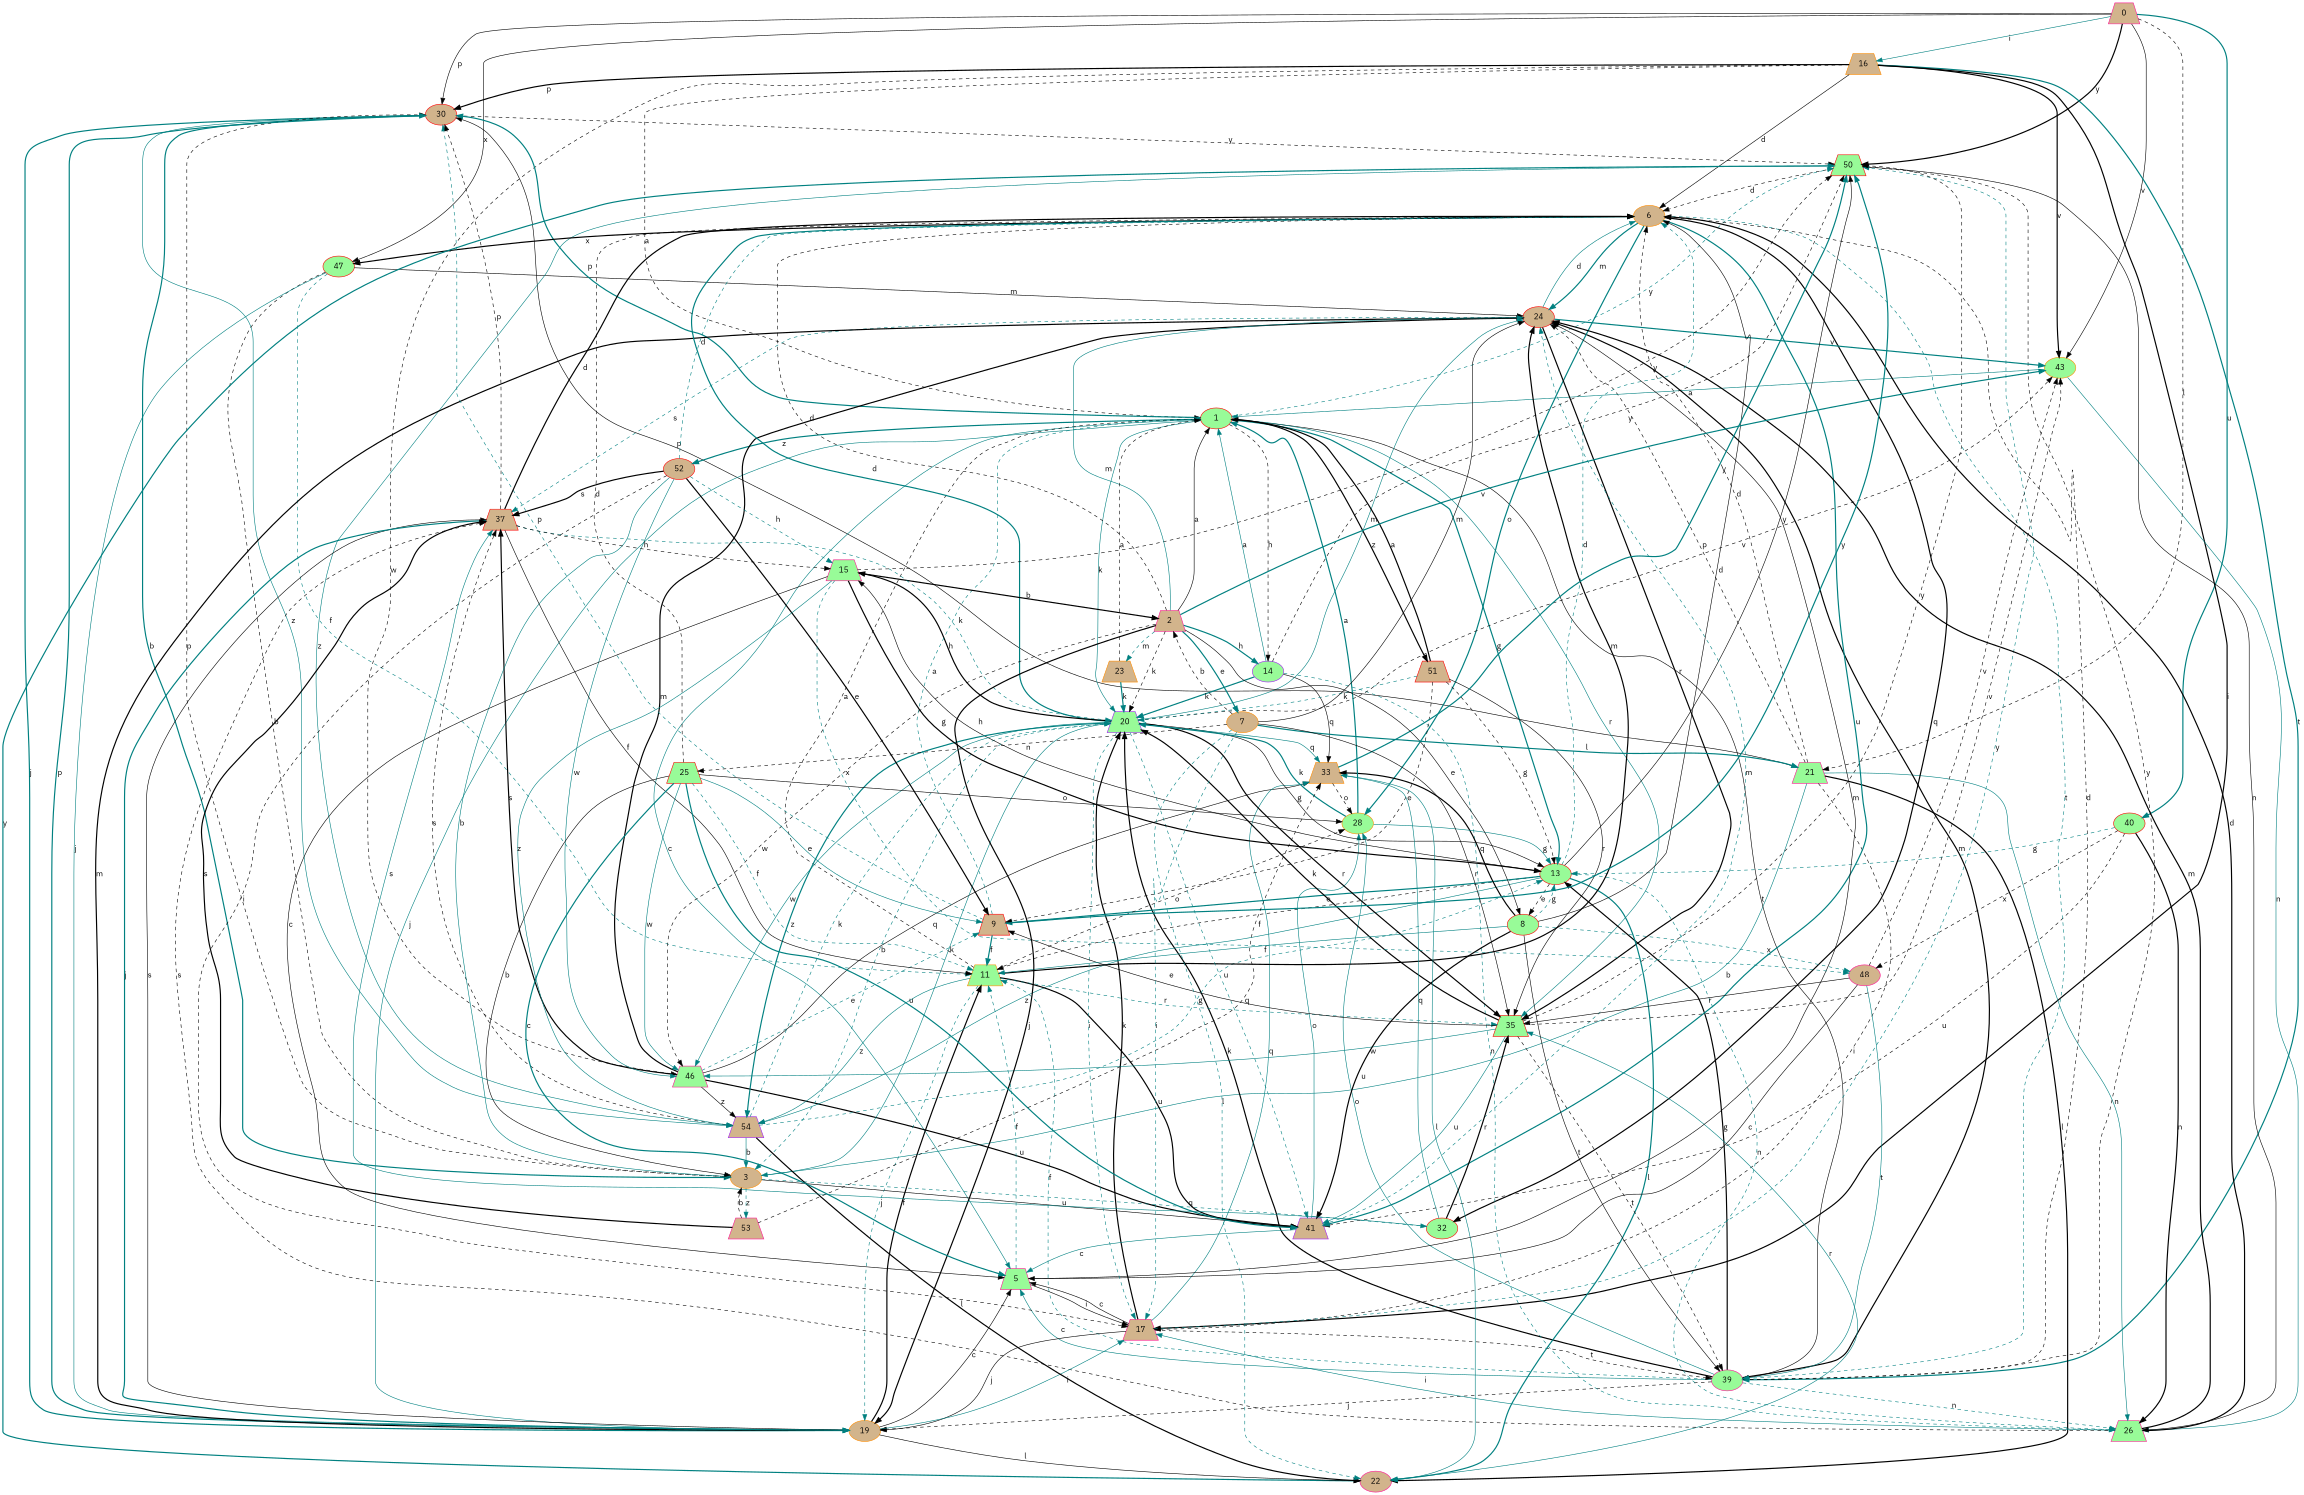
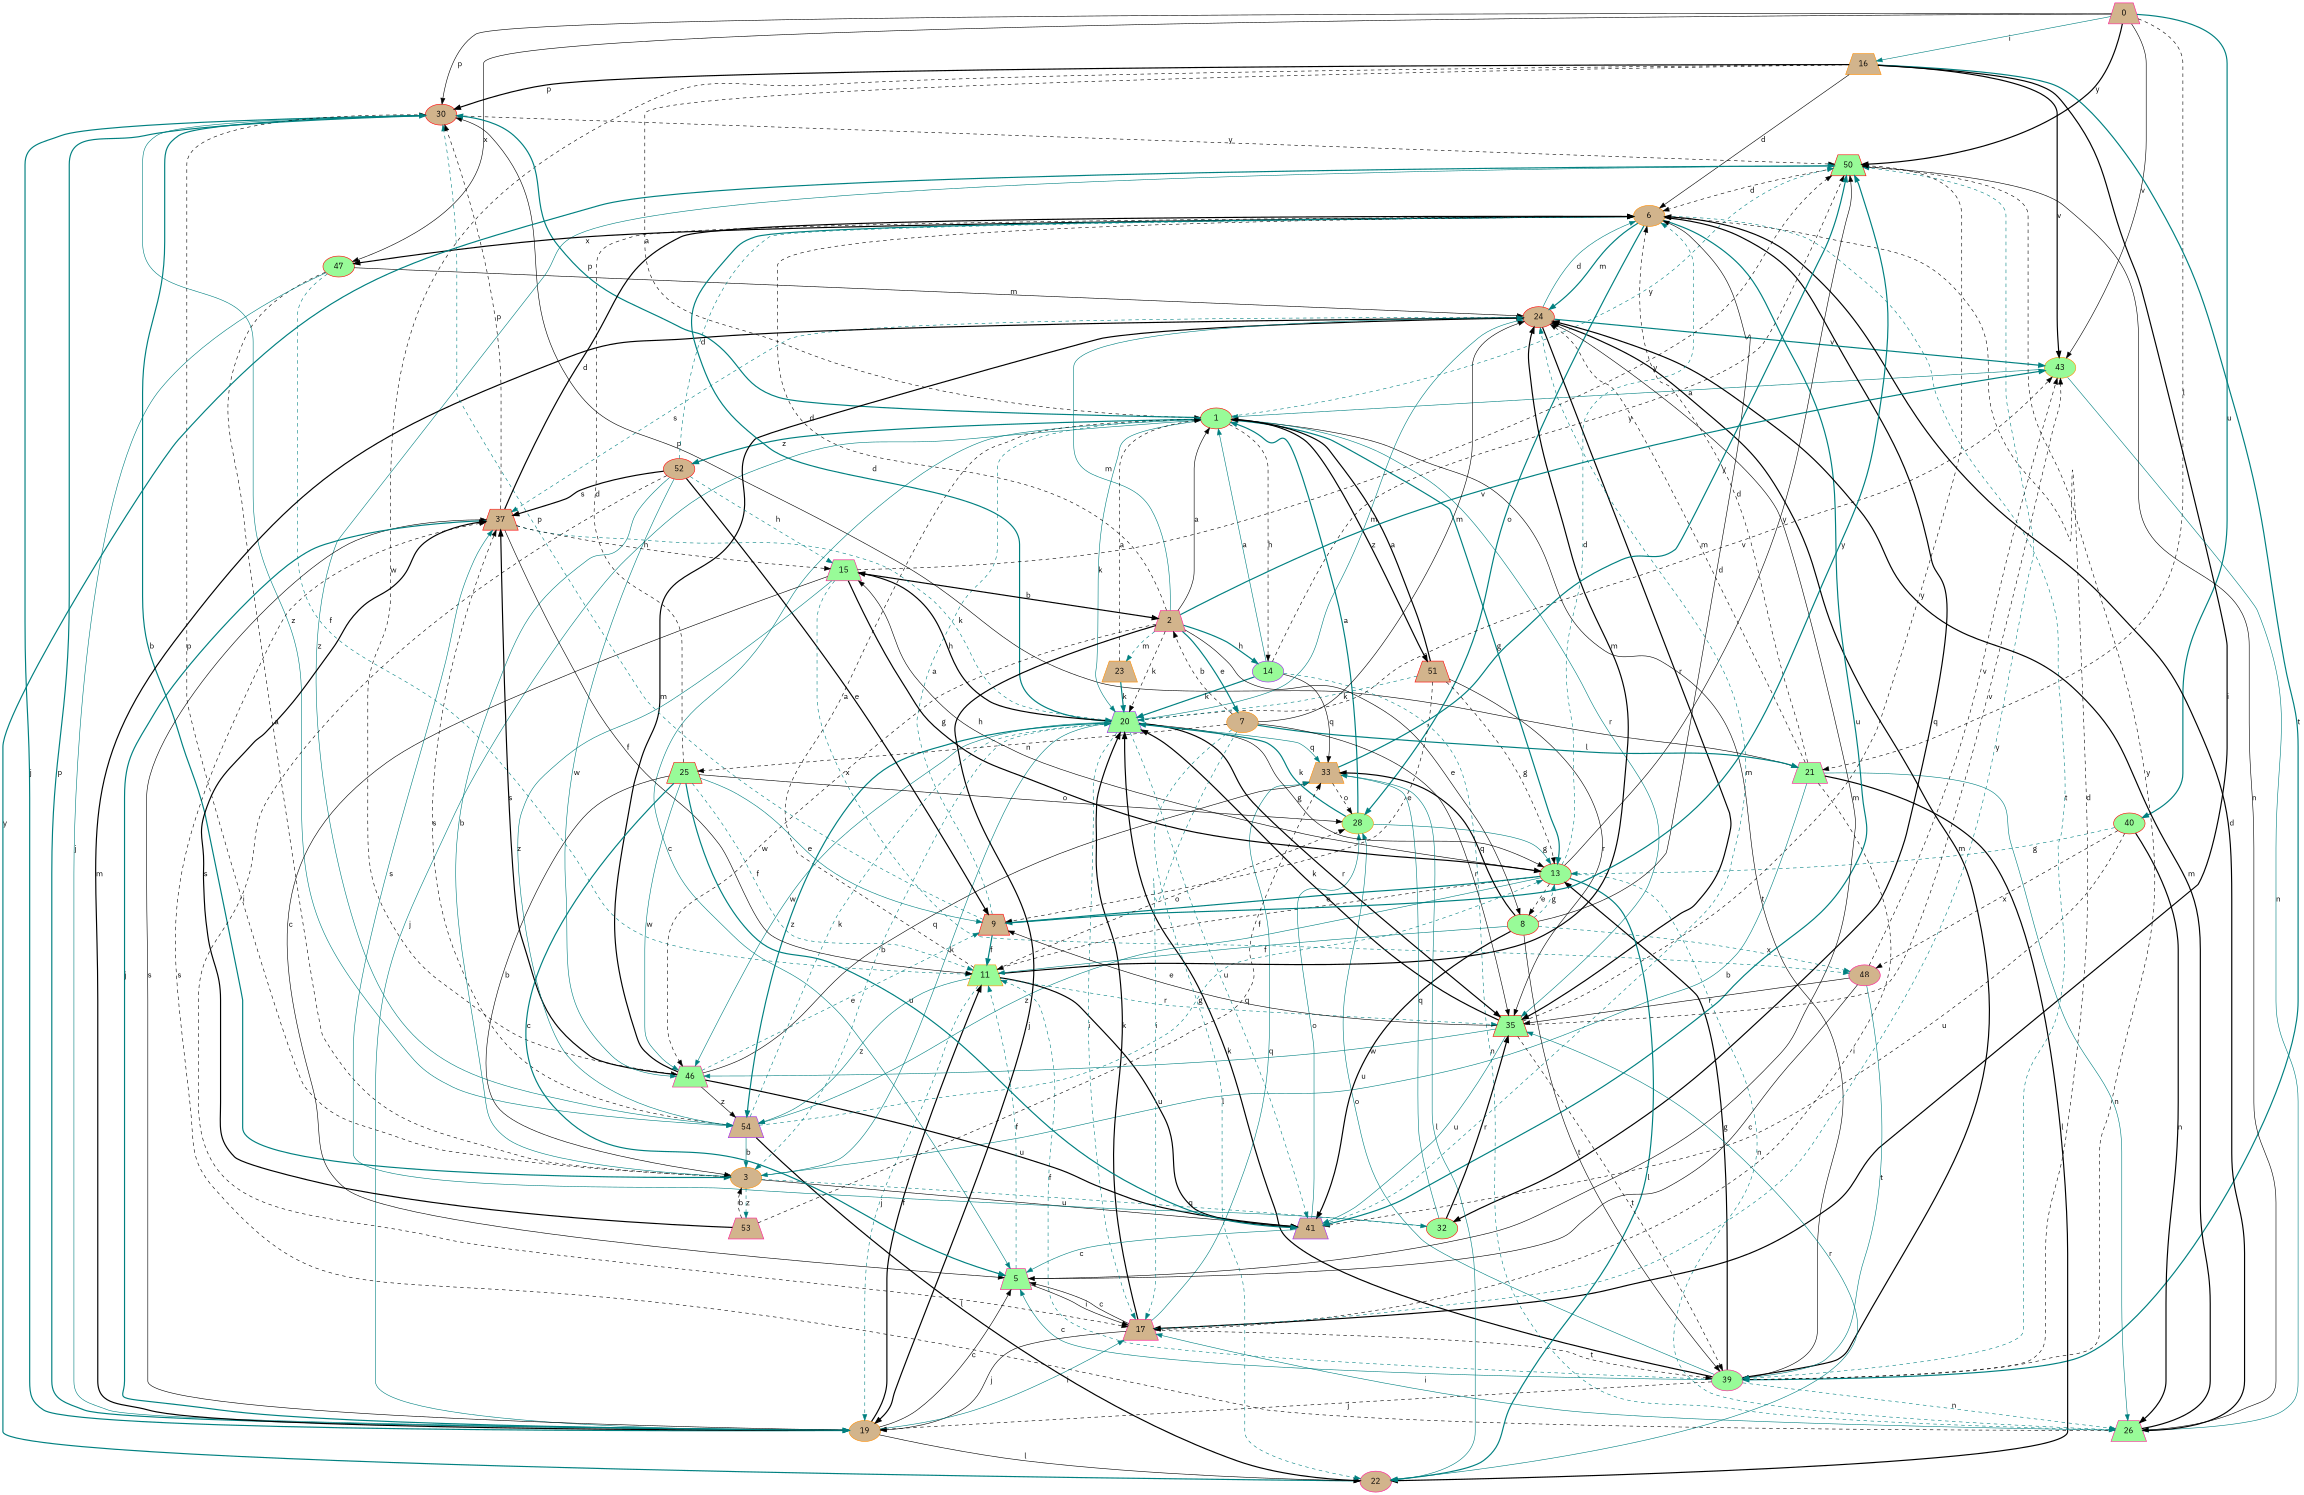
edge "21" -> "24": label "p" -> "m"
edge "47" -> "3": label "b" -> "a"
